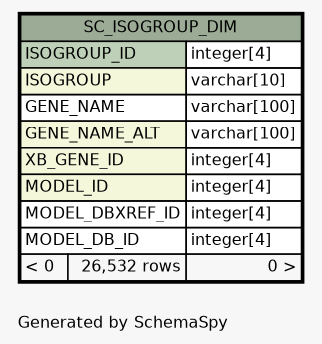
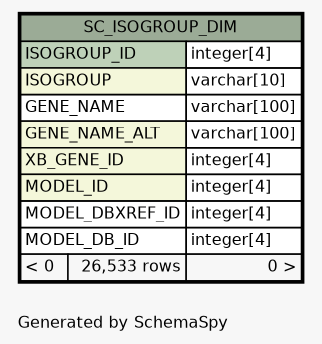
node "SC_ISOGROUP_DIM": text "26,532 rows" -> "26,533 rows"
